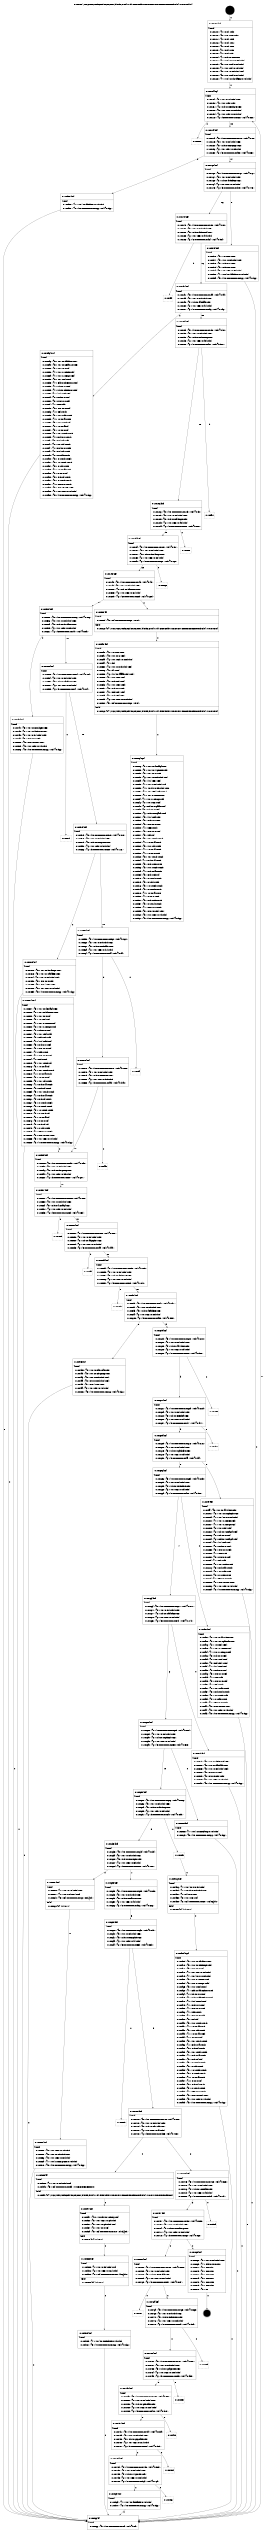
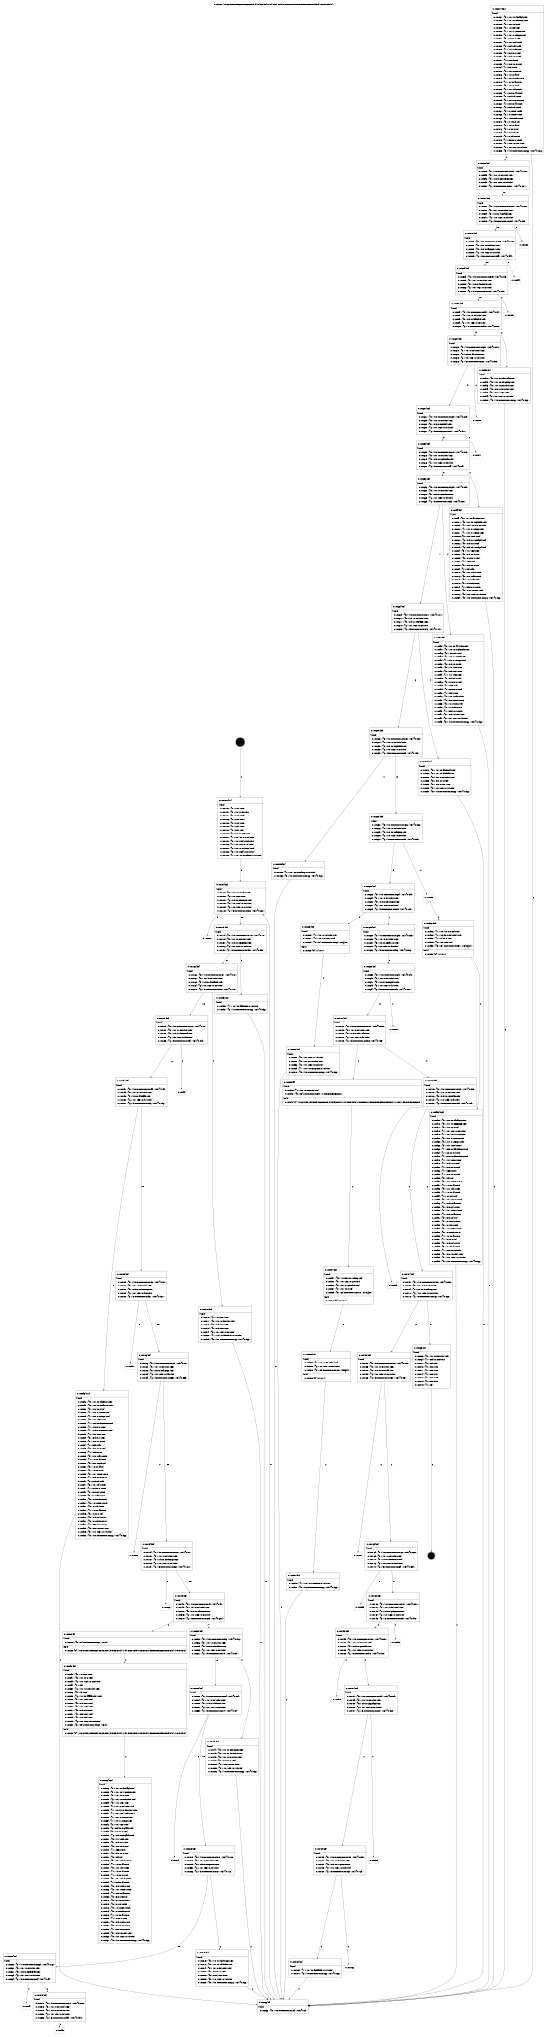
edge "0x401575 [25]" -> "0x40158e [25]": removed, label "12"
